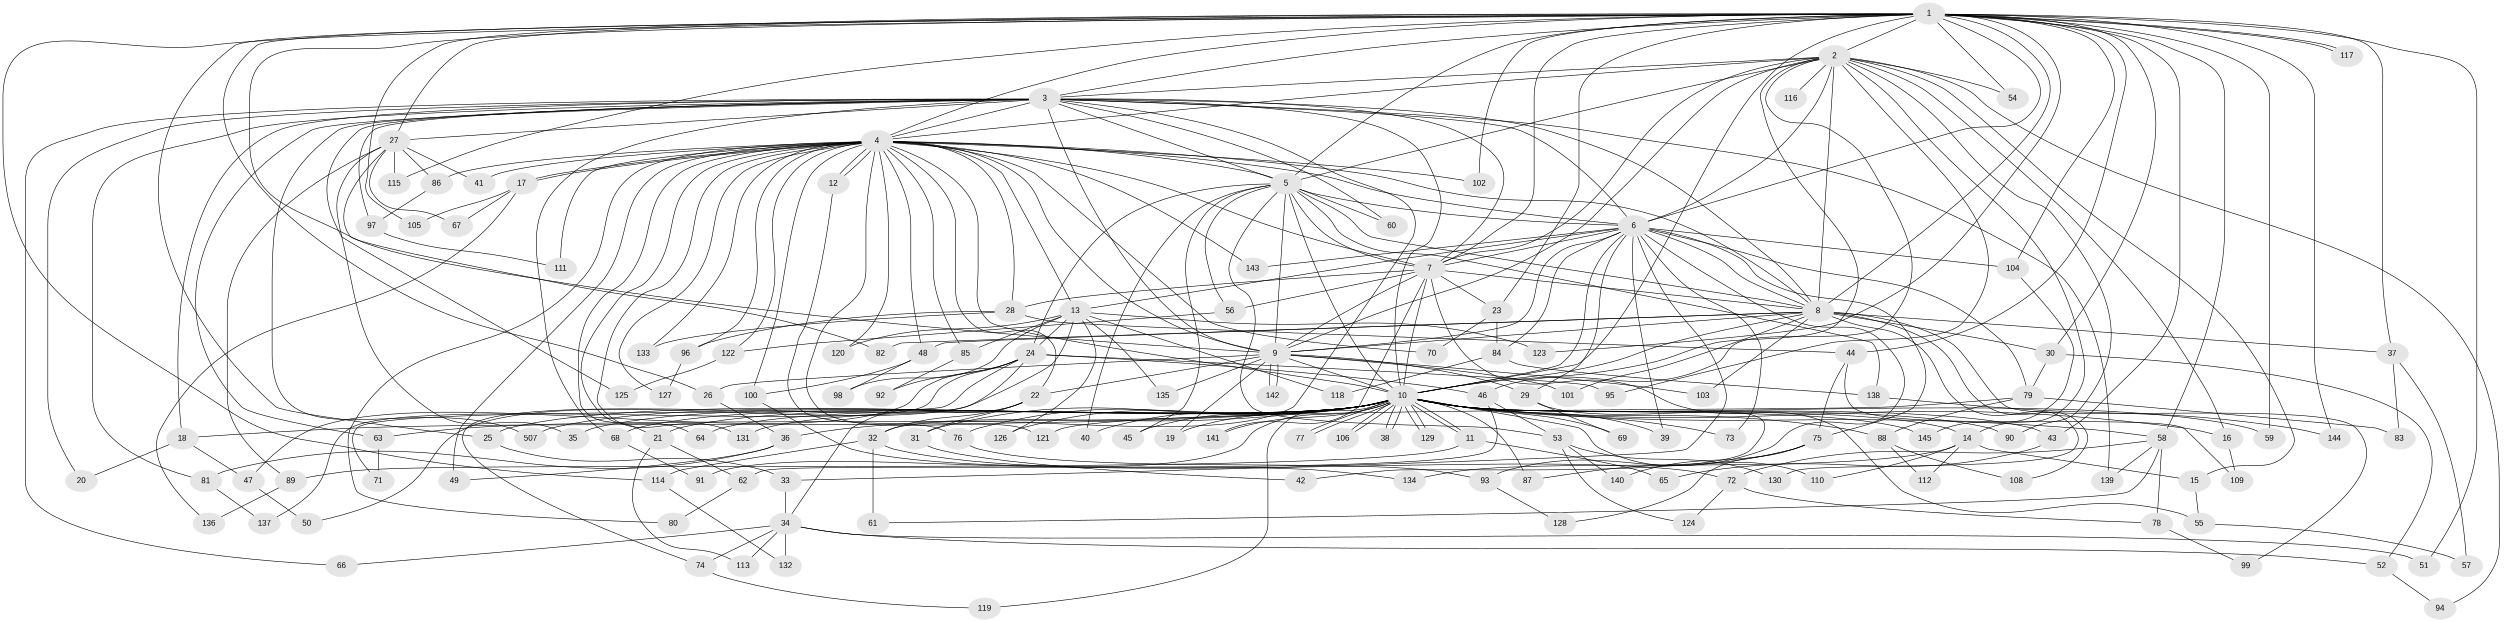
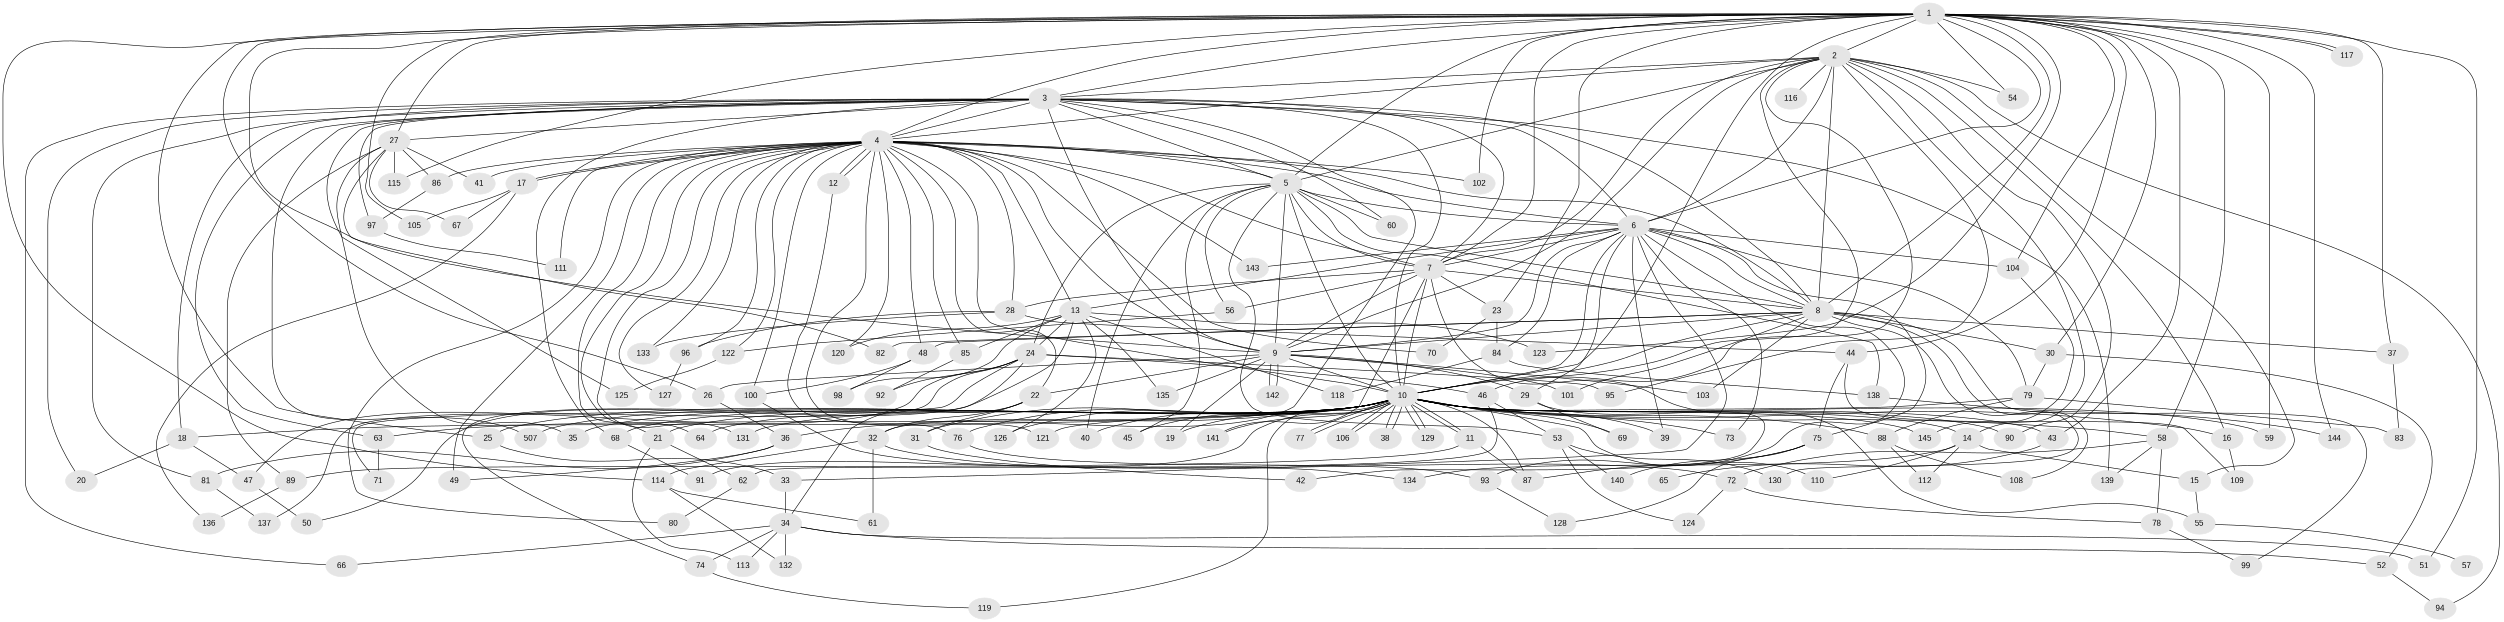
edge "37" -- "57": removed
edge "11" -- "65": now "11" -- "87"
edge "58" -- "61": now "114" -- "61"
